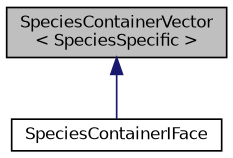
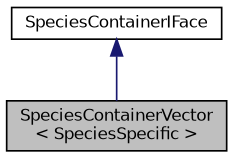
edge "SpeciesContainerIFace" -> "SpeciesContainerVector < SpeciesSpecific >": reversed
